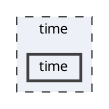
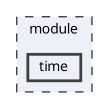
cluster "time": label "time" -> "module"
